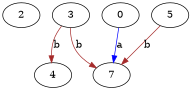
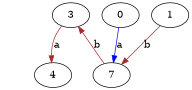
node "2": removed
node "5": label "5" -> "1"
edge "3" -> "4": label "b" -> "a"
edge "3" -> "7": reversed
